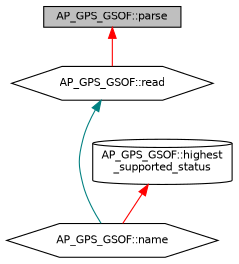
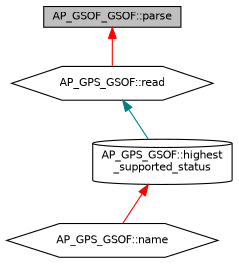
node "AP_GPS_GSOF::parse": label "AP_GPS_GSOF::parse" -> "AP_GSOF_GSOF::parse"
edge "AP_GPS_GSOF::name" -> "AP_GPS_GSOF::read": now "AP_GPS_GSOF::highest _supported_status" -> "AP_GPS_GSOF::read"
